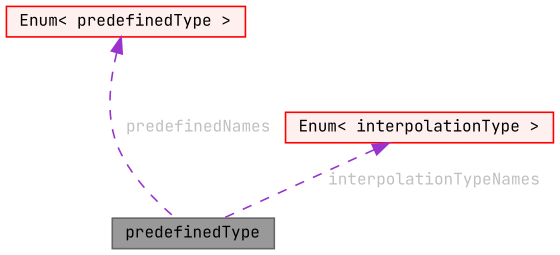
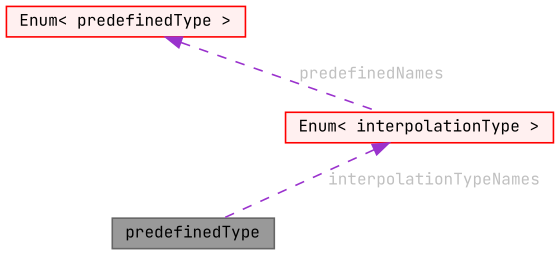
edge "predefinedType" -> "Enum< predefinedType >": now "Enum< interpolationType >" -> "Enum< predefinedType >"
